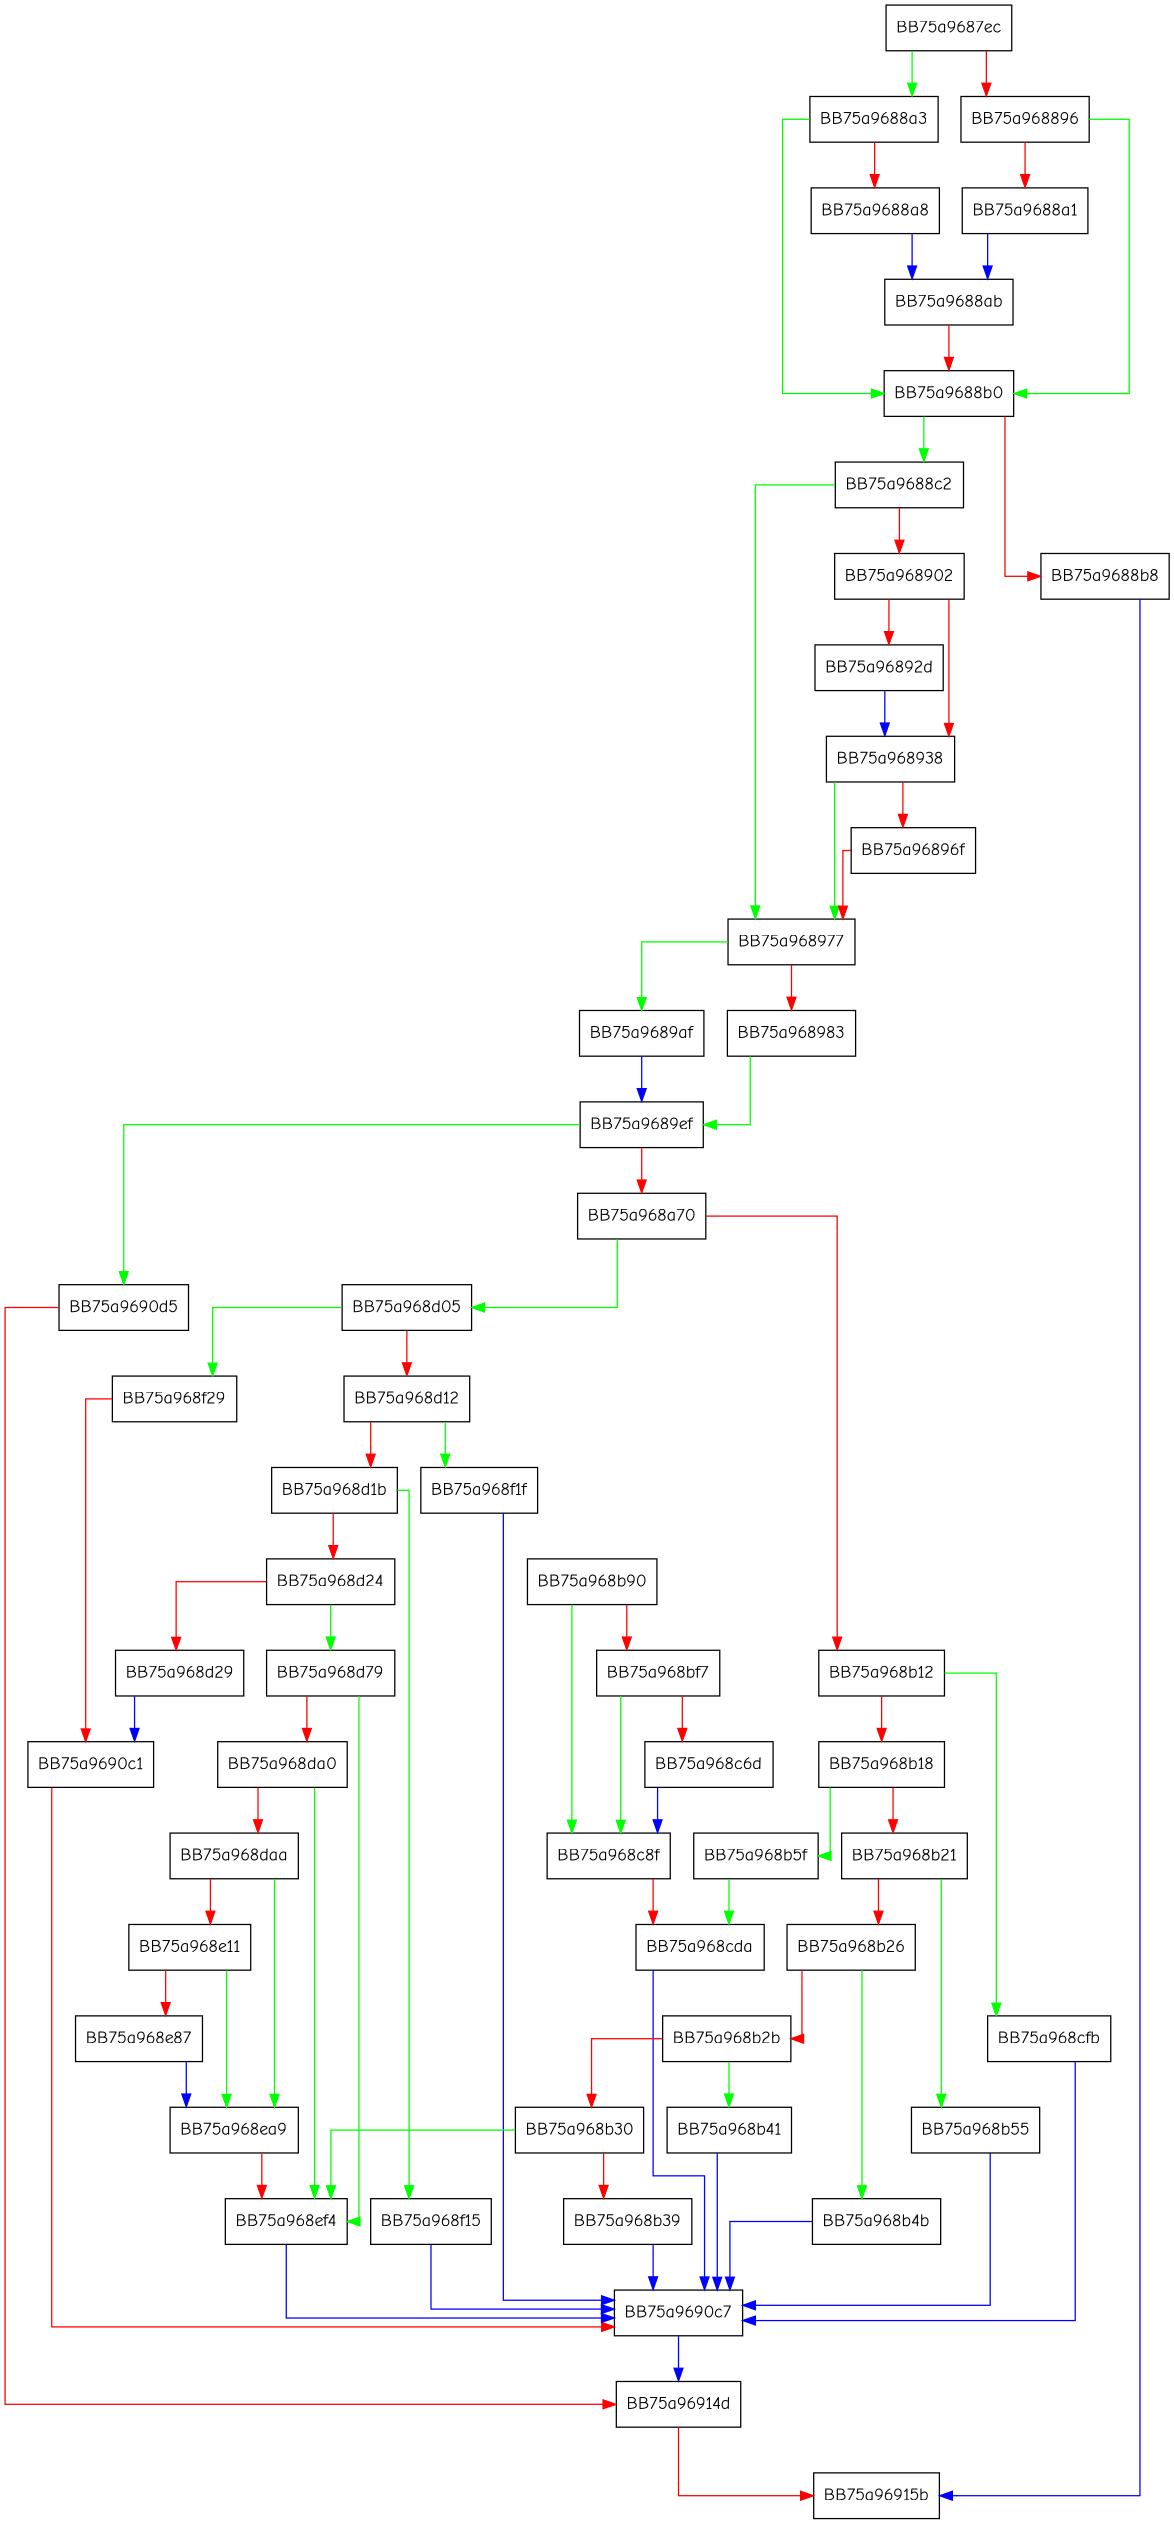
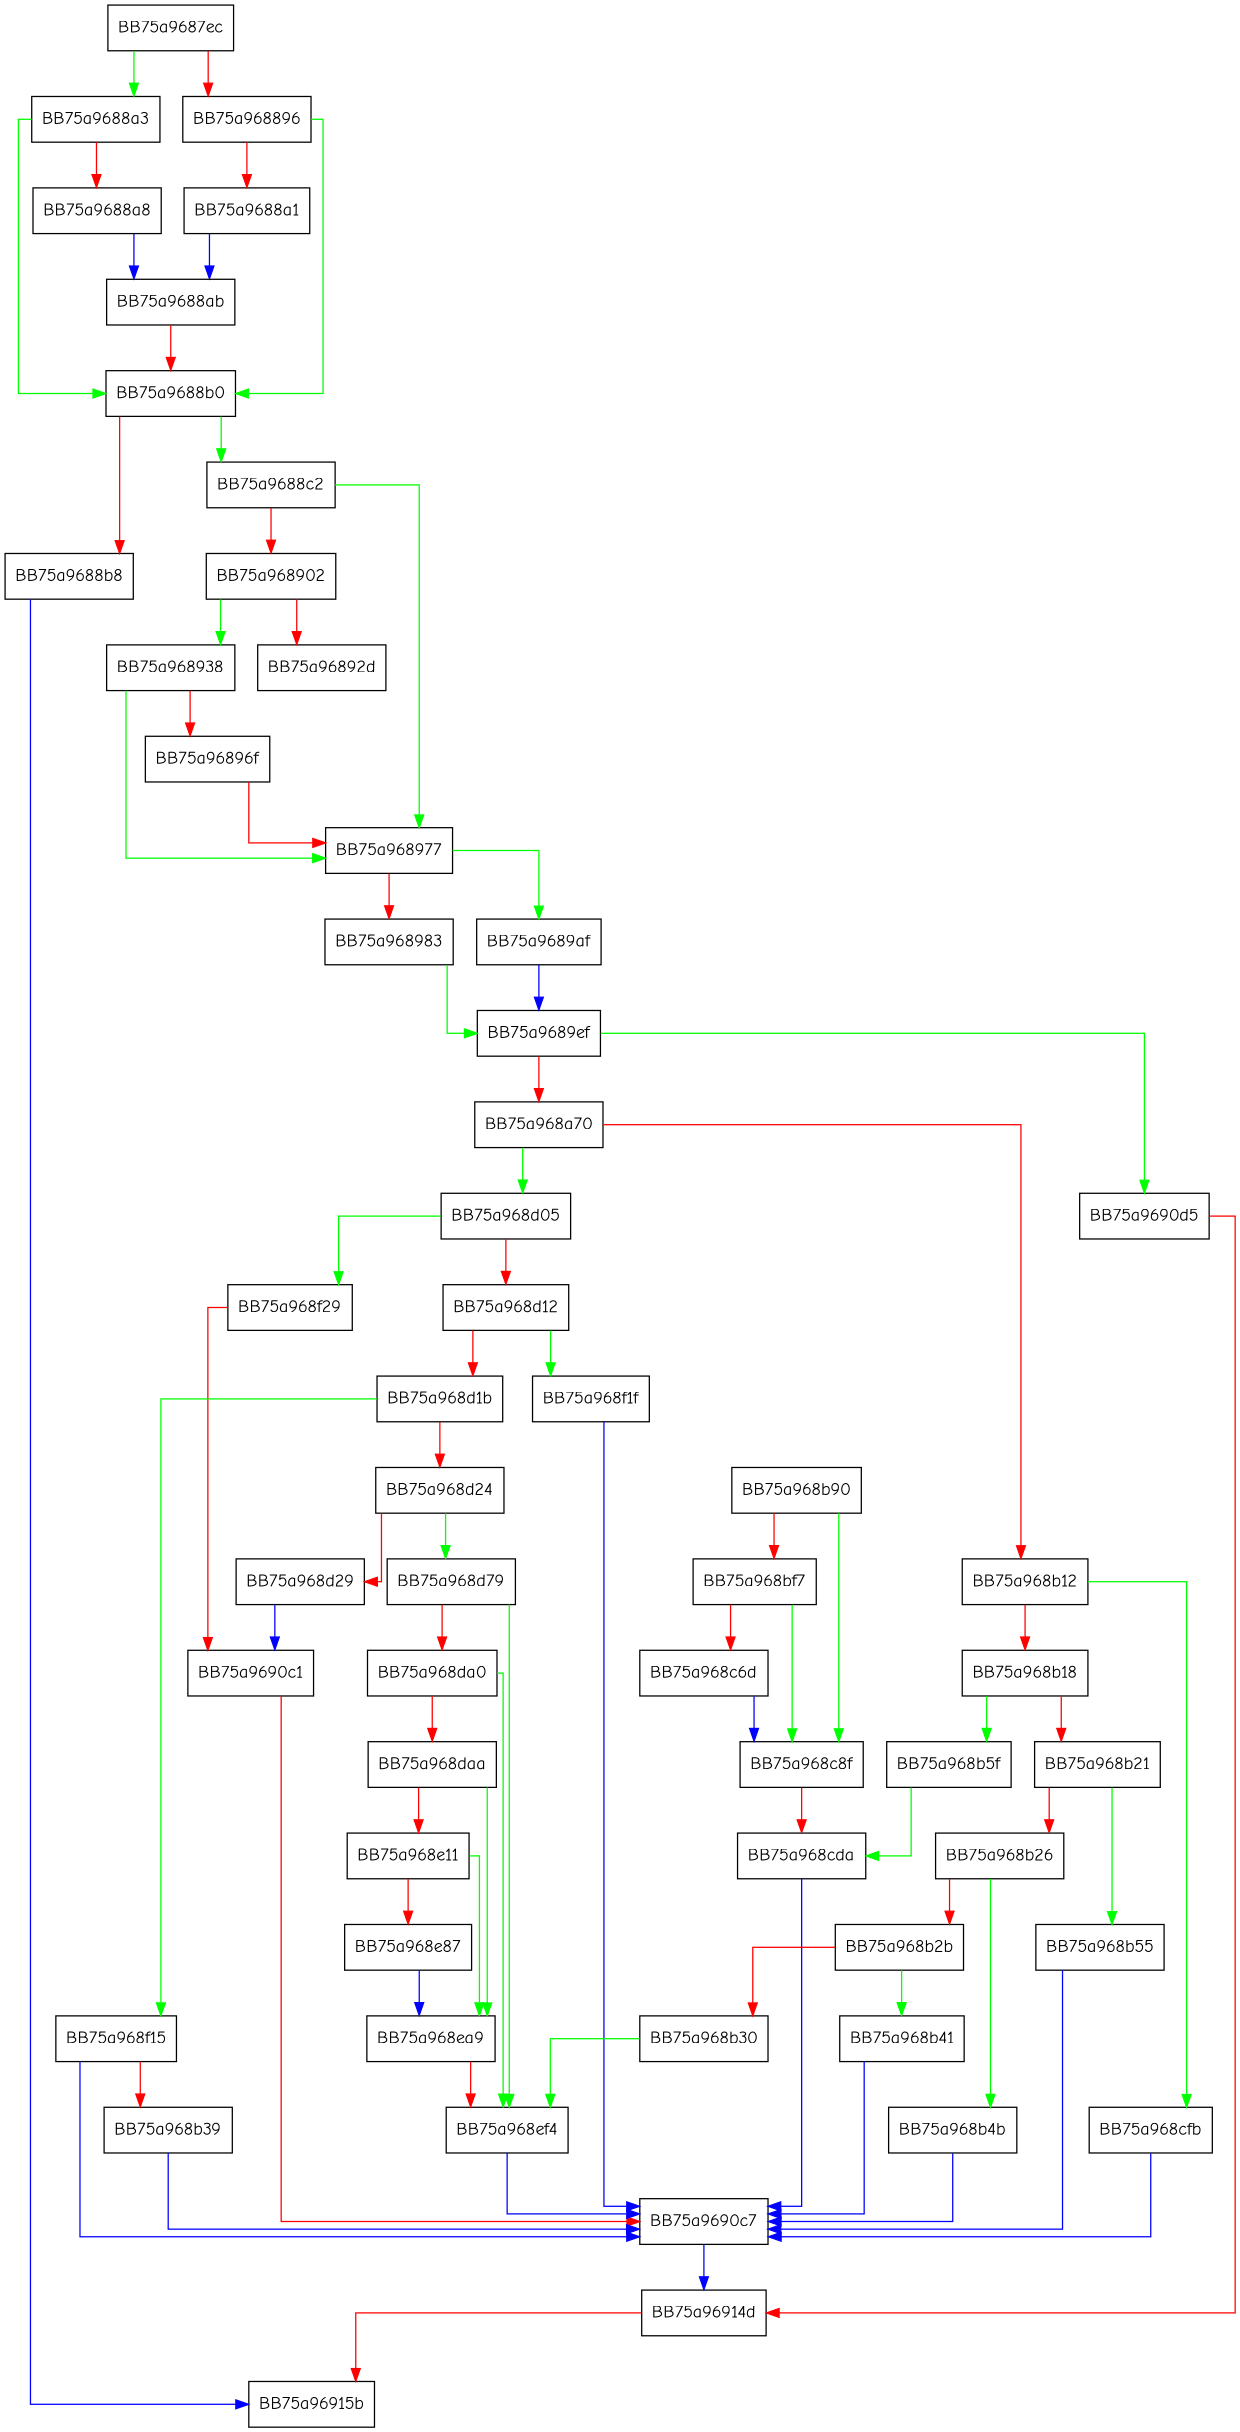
edge "BB75a968902" -> "BB75a968938": color red -> green
edge "BB75a96892d" -> "BB75a968938": removed
edge "BB75a968b30" -> "BB75a968b39": now "BB75a968f15" -> "BB75a968b39"
